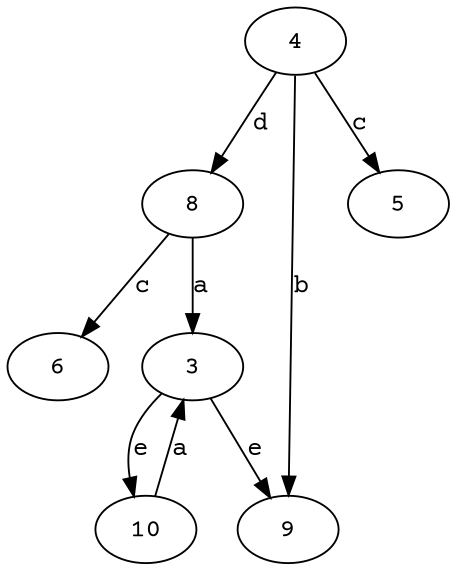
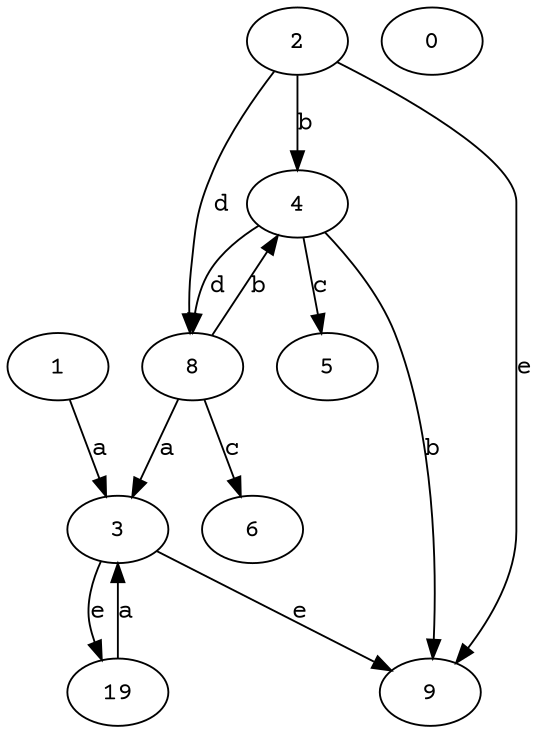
node "2": added
node "0": added
edge "8" -> "4": added, label "b"
node "1": added
node "10": label "10" -> "19"
